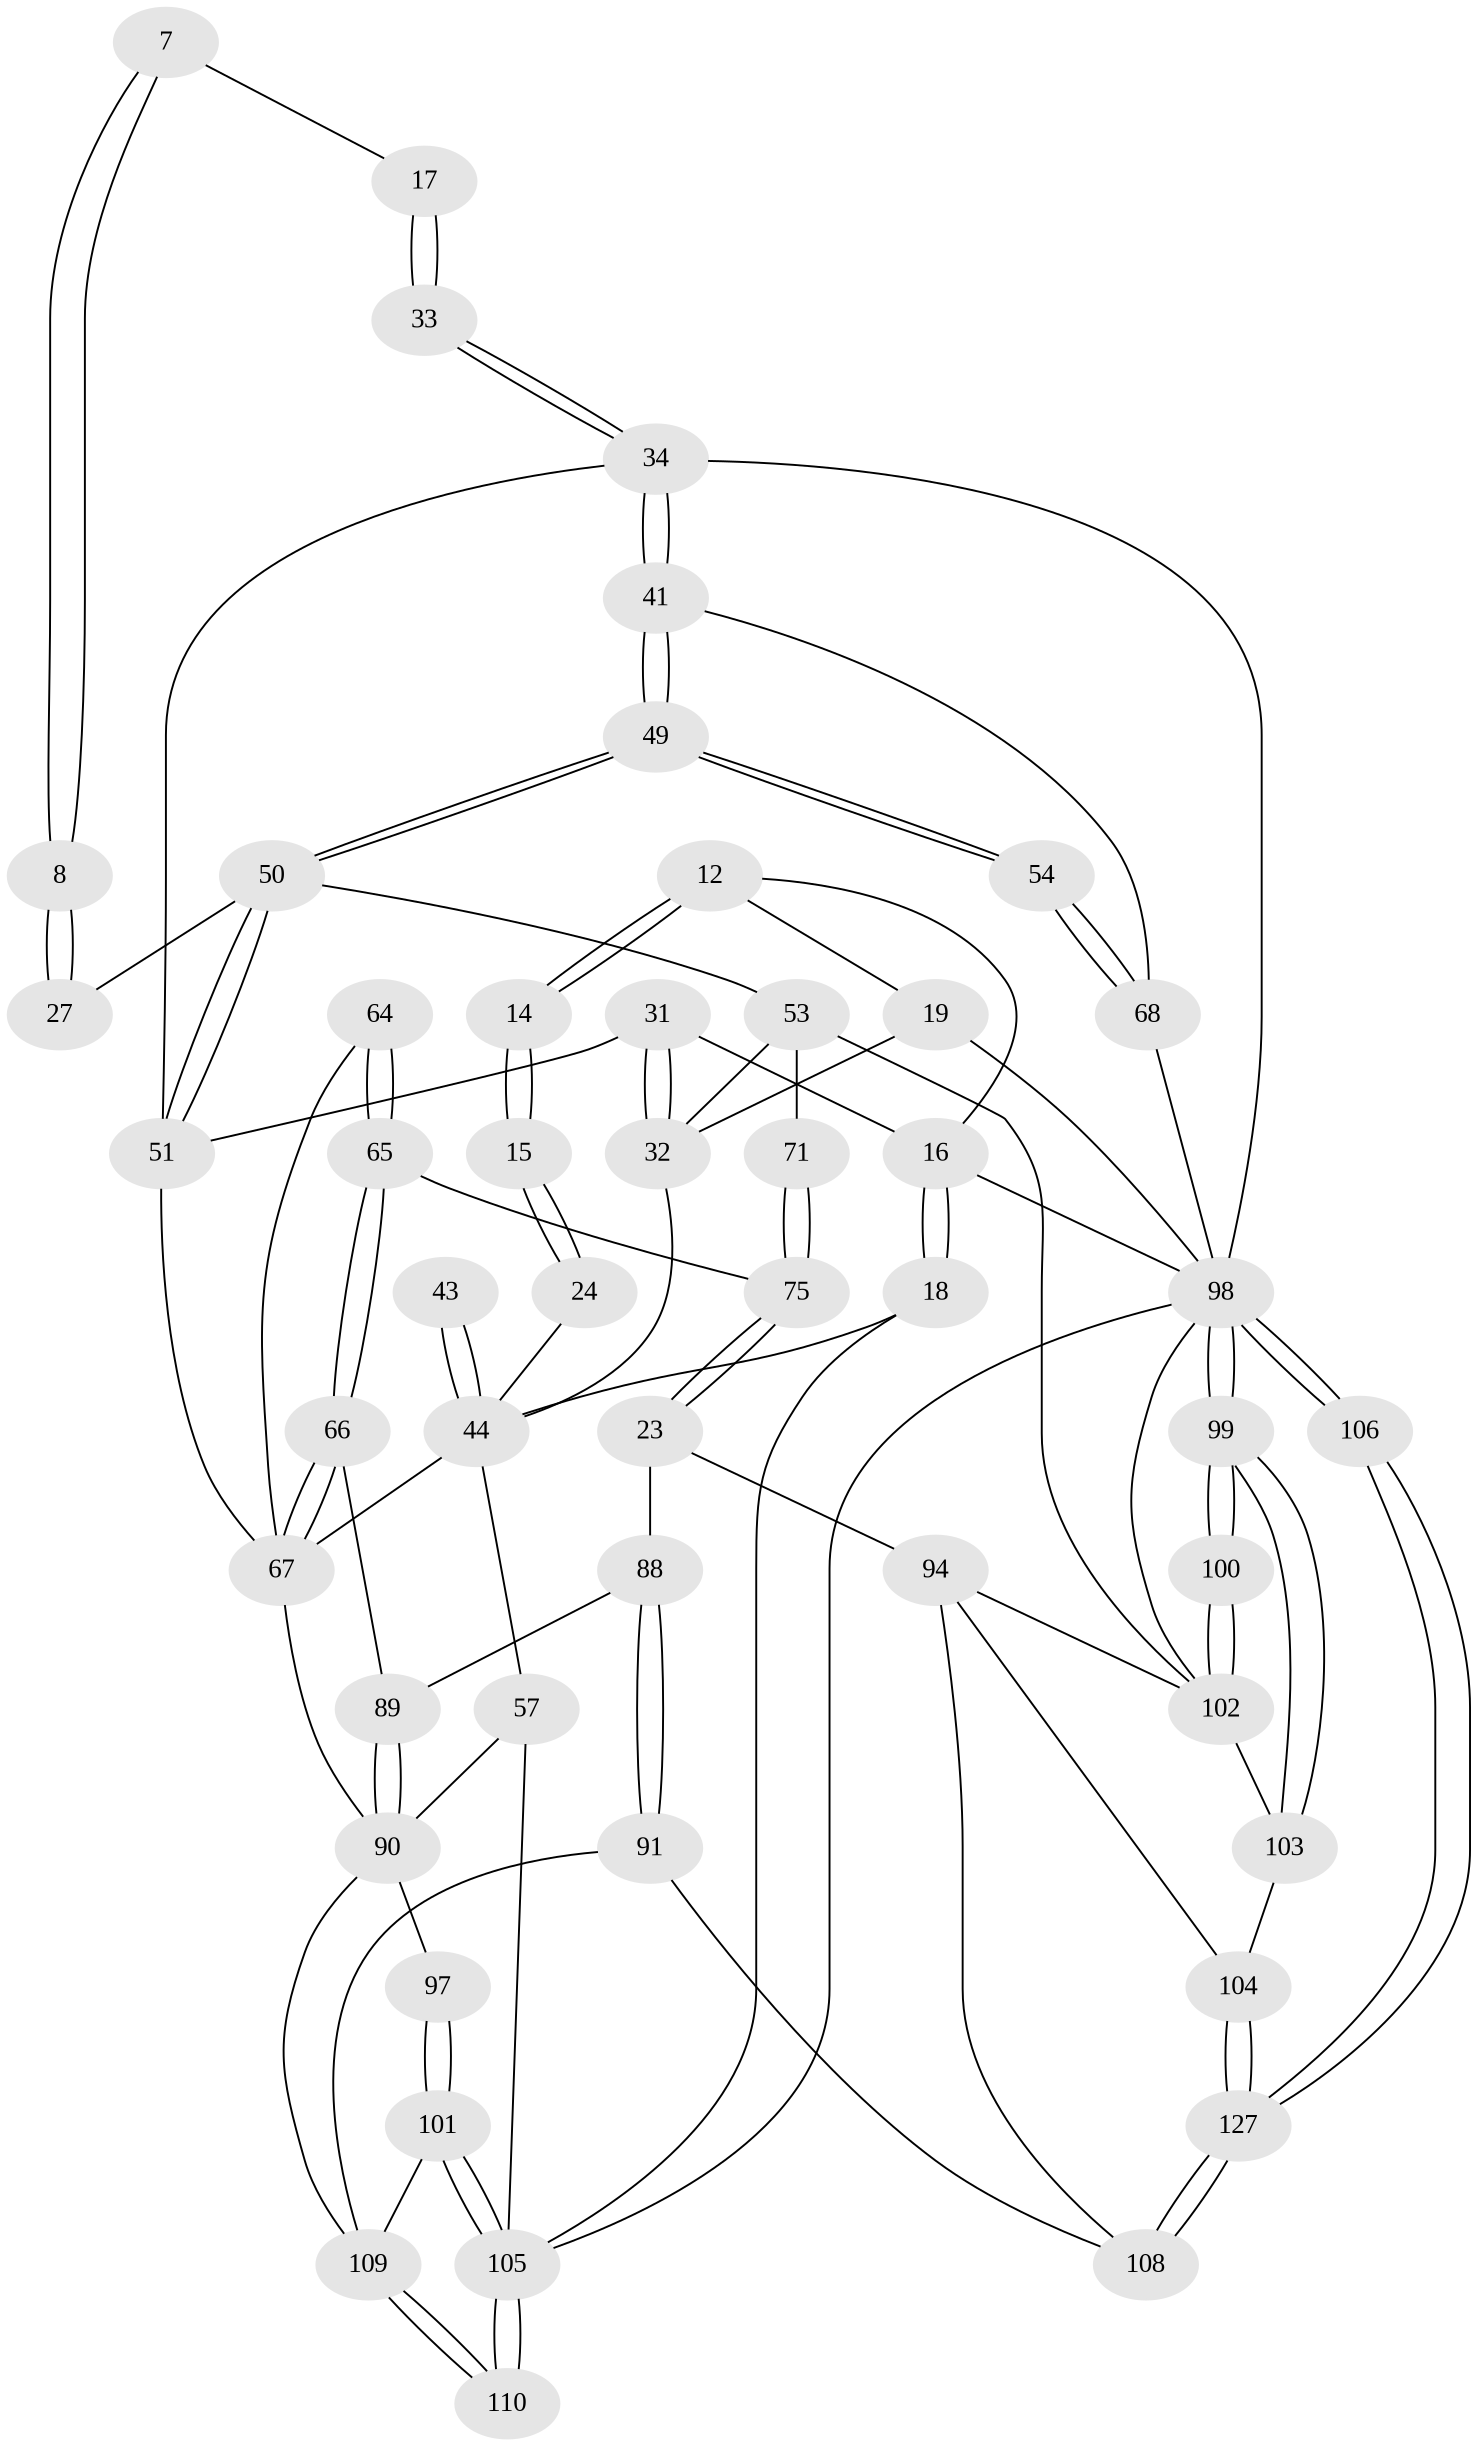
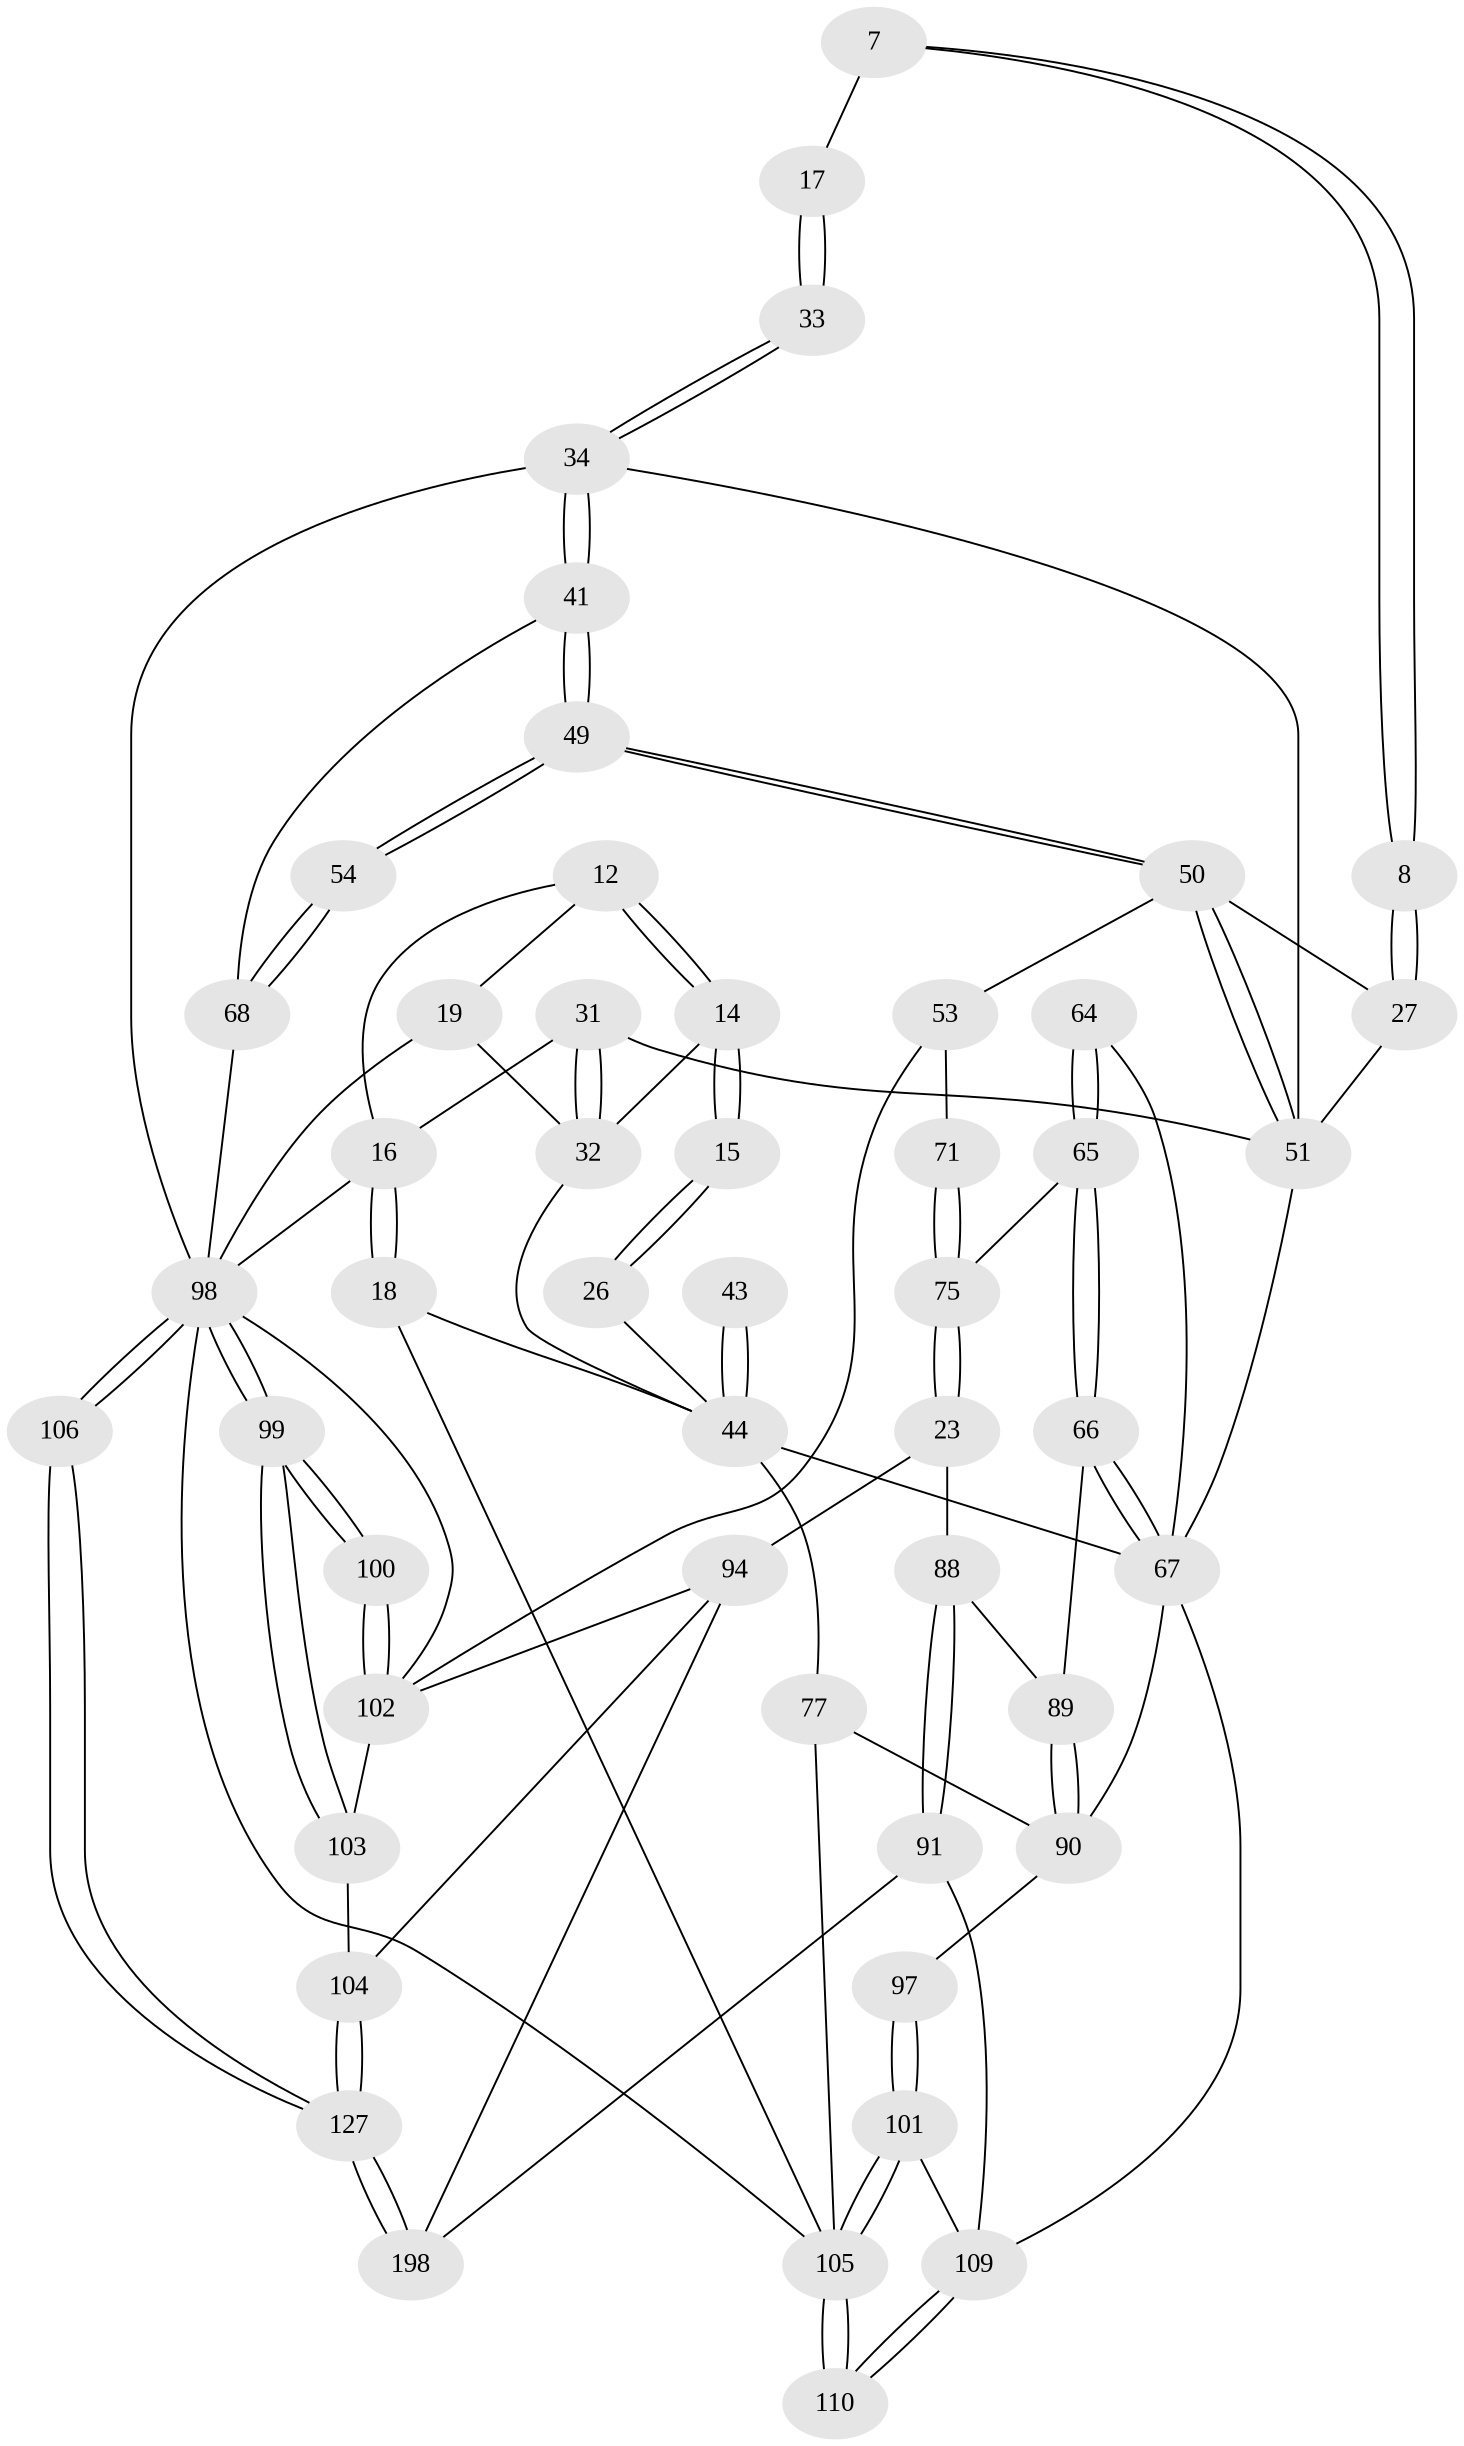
edge "53" -- "32": now "14" -- "32"
edge "27" -- "51": added
node "24": label "24" -> "26"
node "57": label "57" -> "77"
edge "90" -- "109": now "67" -- "109"
node "108": label "108" -> "198"
